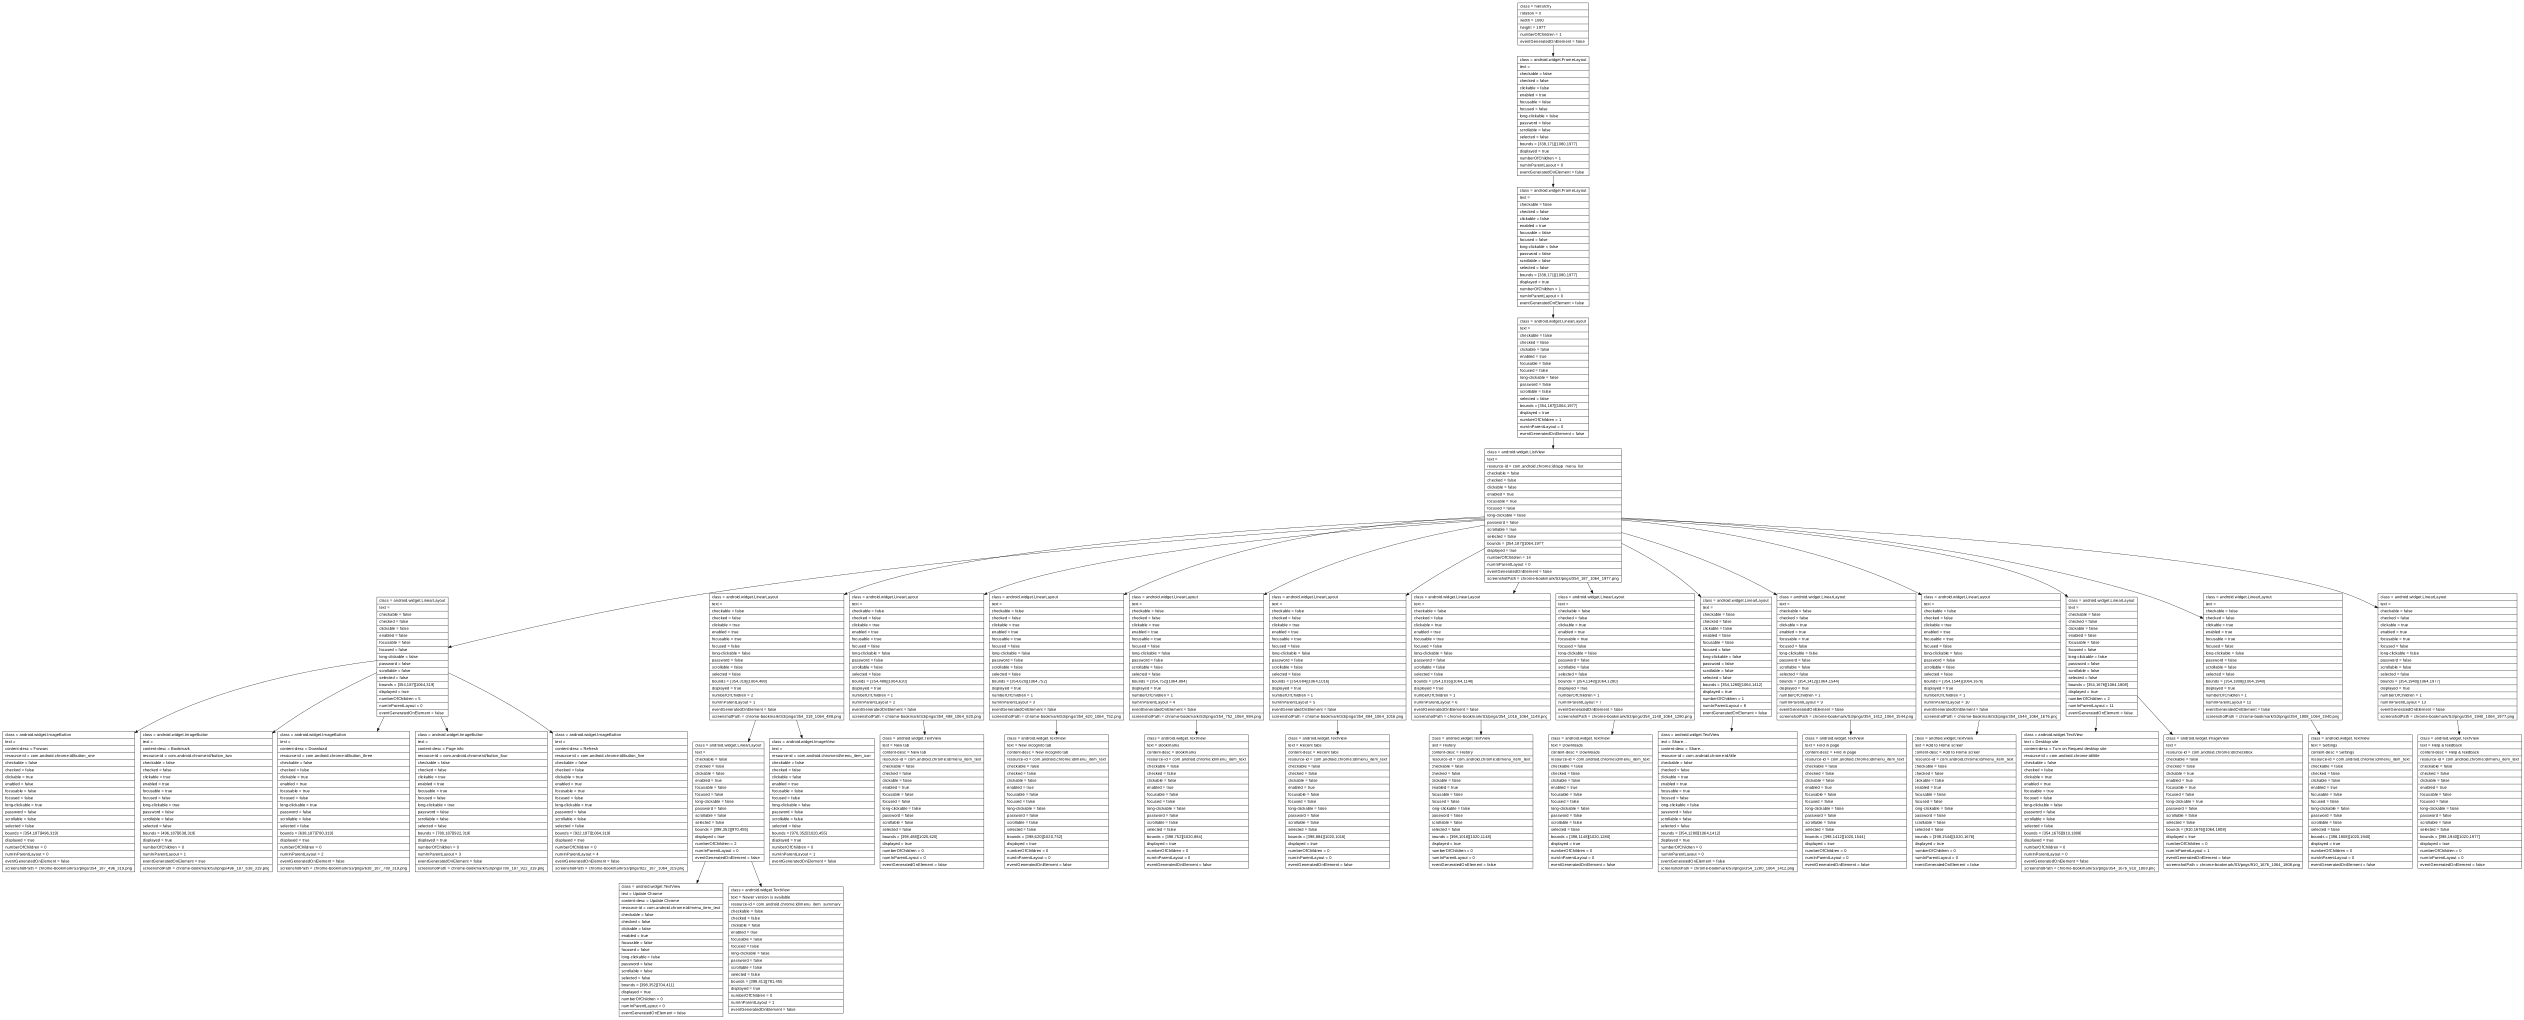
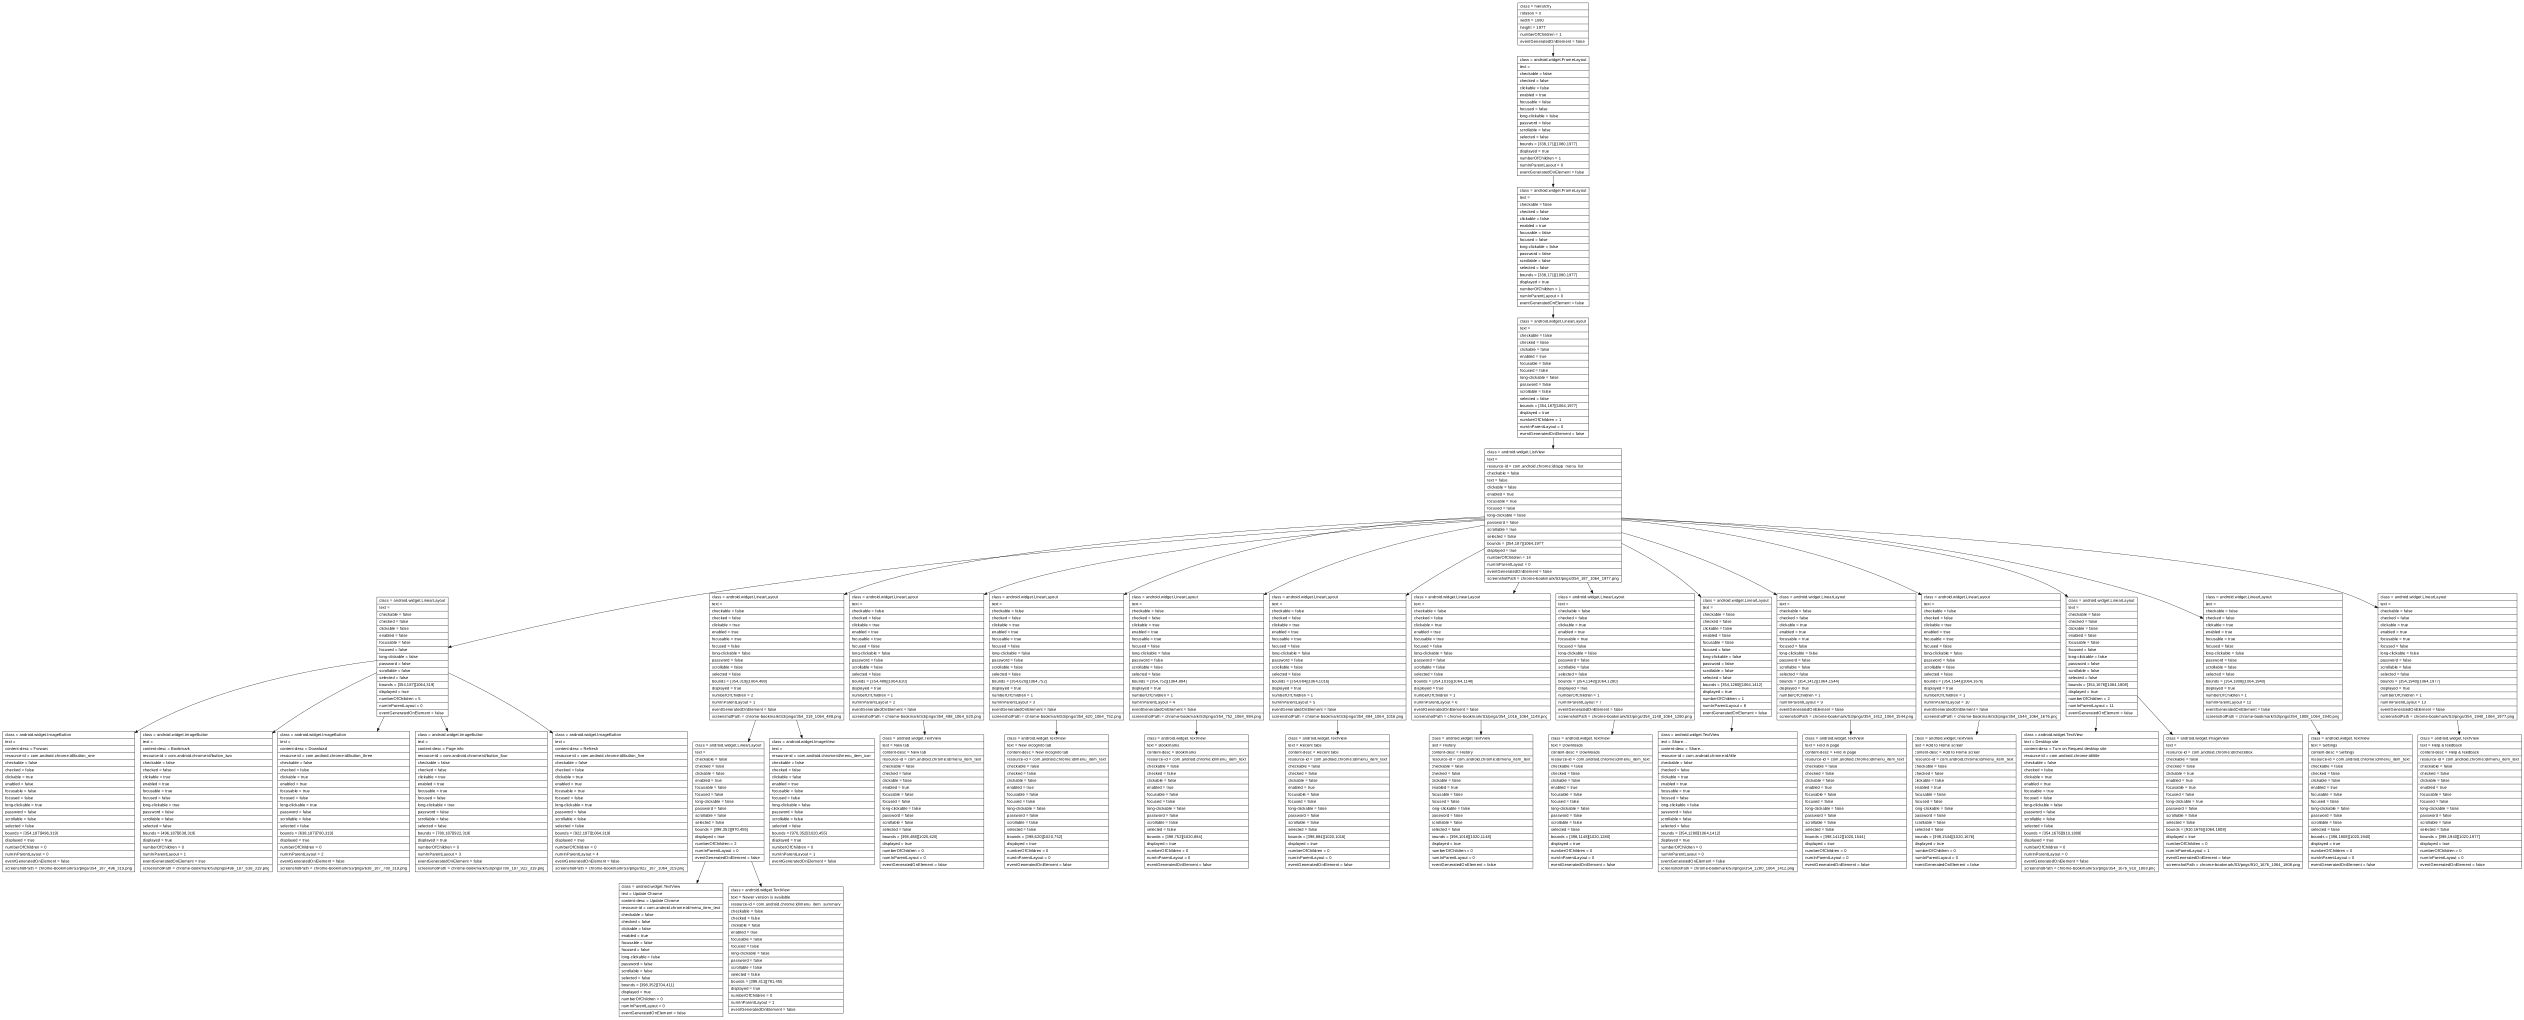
node "class = android.widget.ListView": text "checked = false" -> "text = false"
